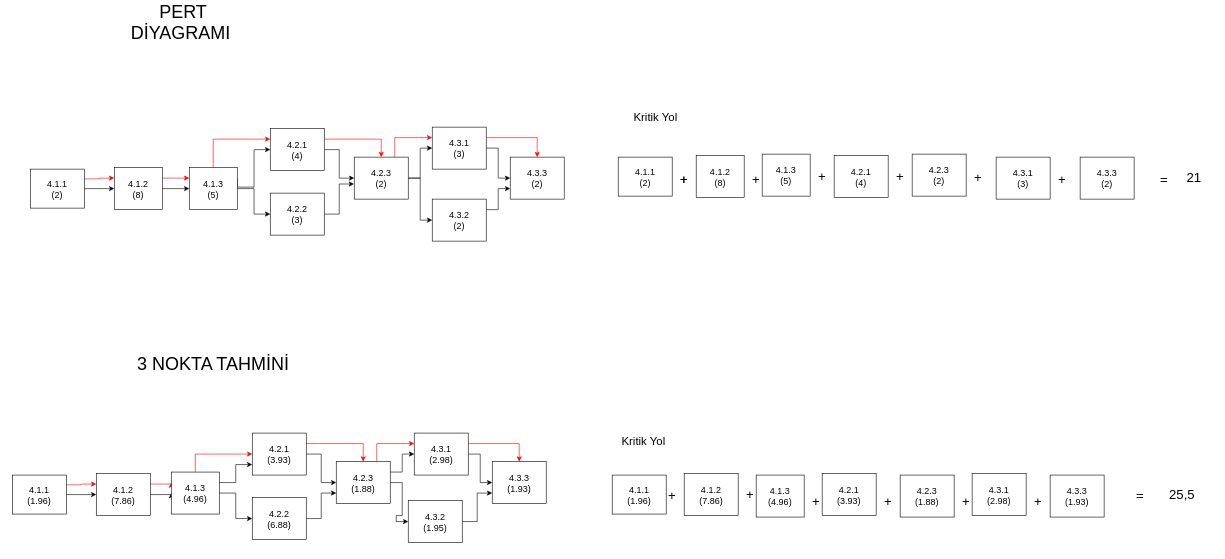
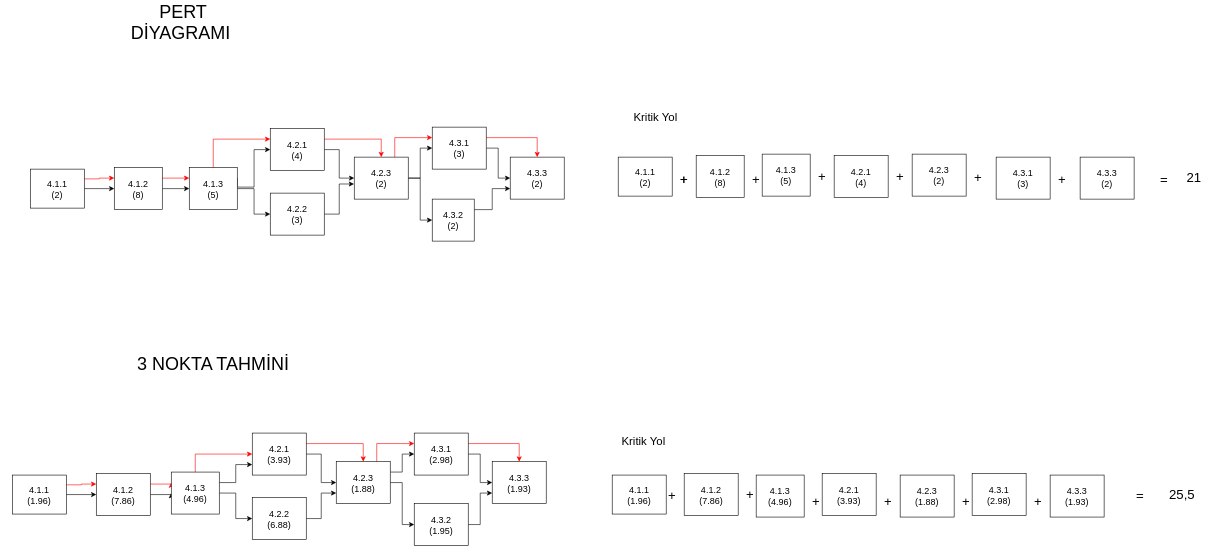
node "4.3.2 (2)": size 54x42 -> 42x42
node "4.3.2 (1.95)": moved (435, 521) -> (441, 524)
